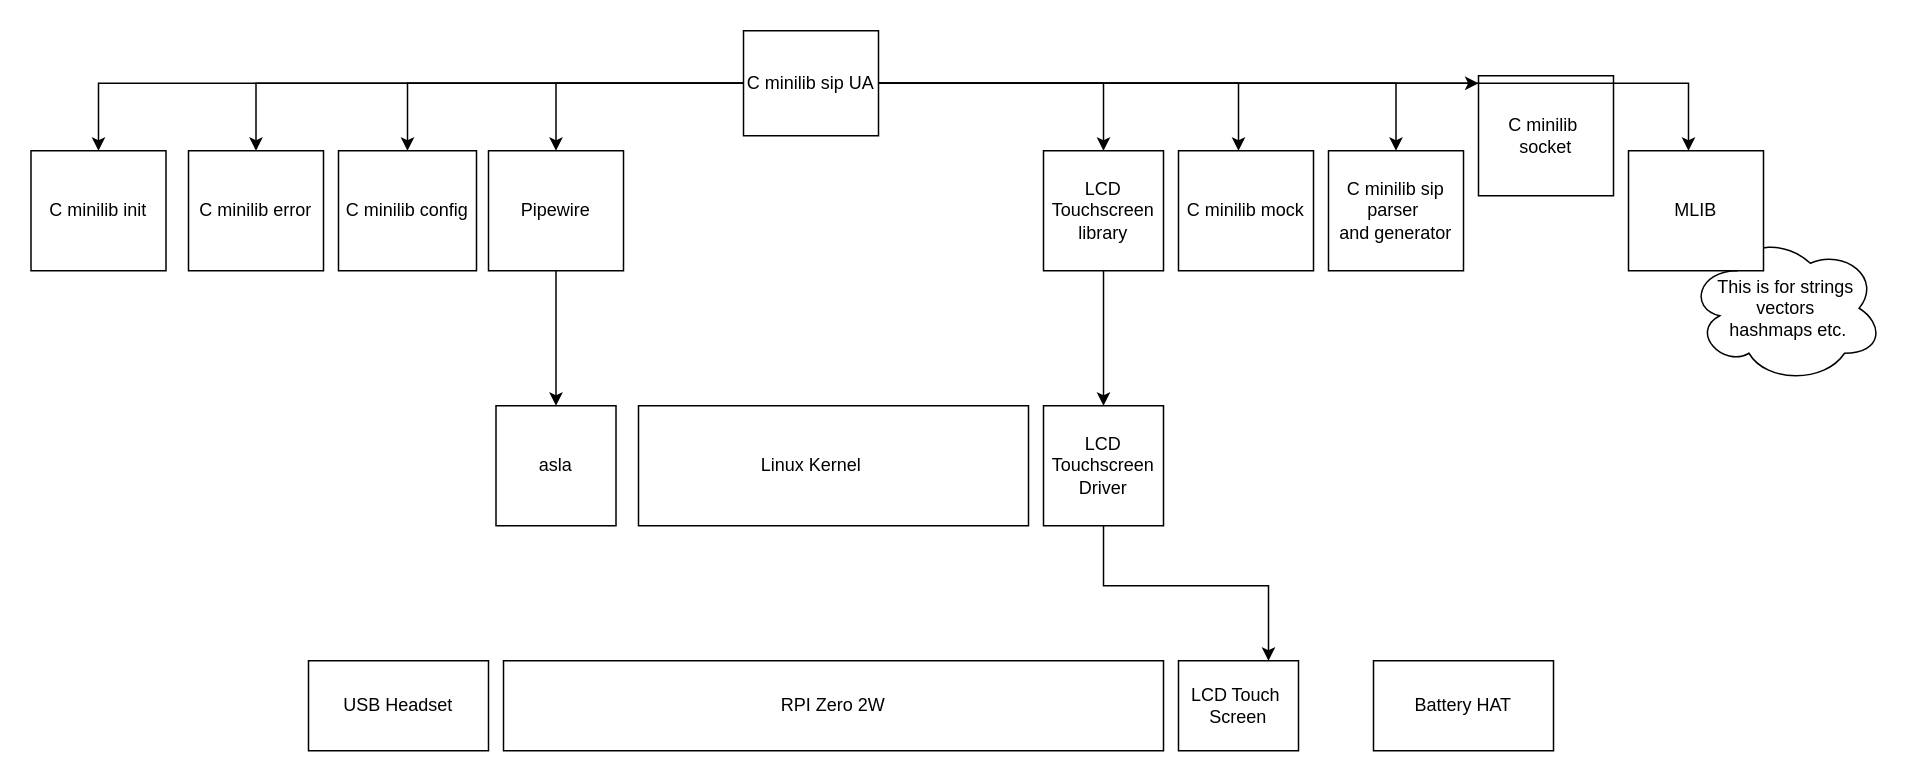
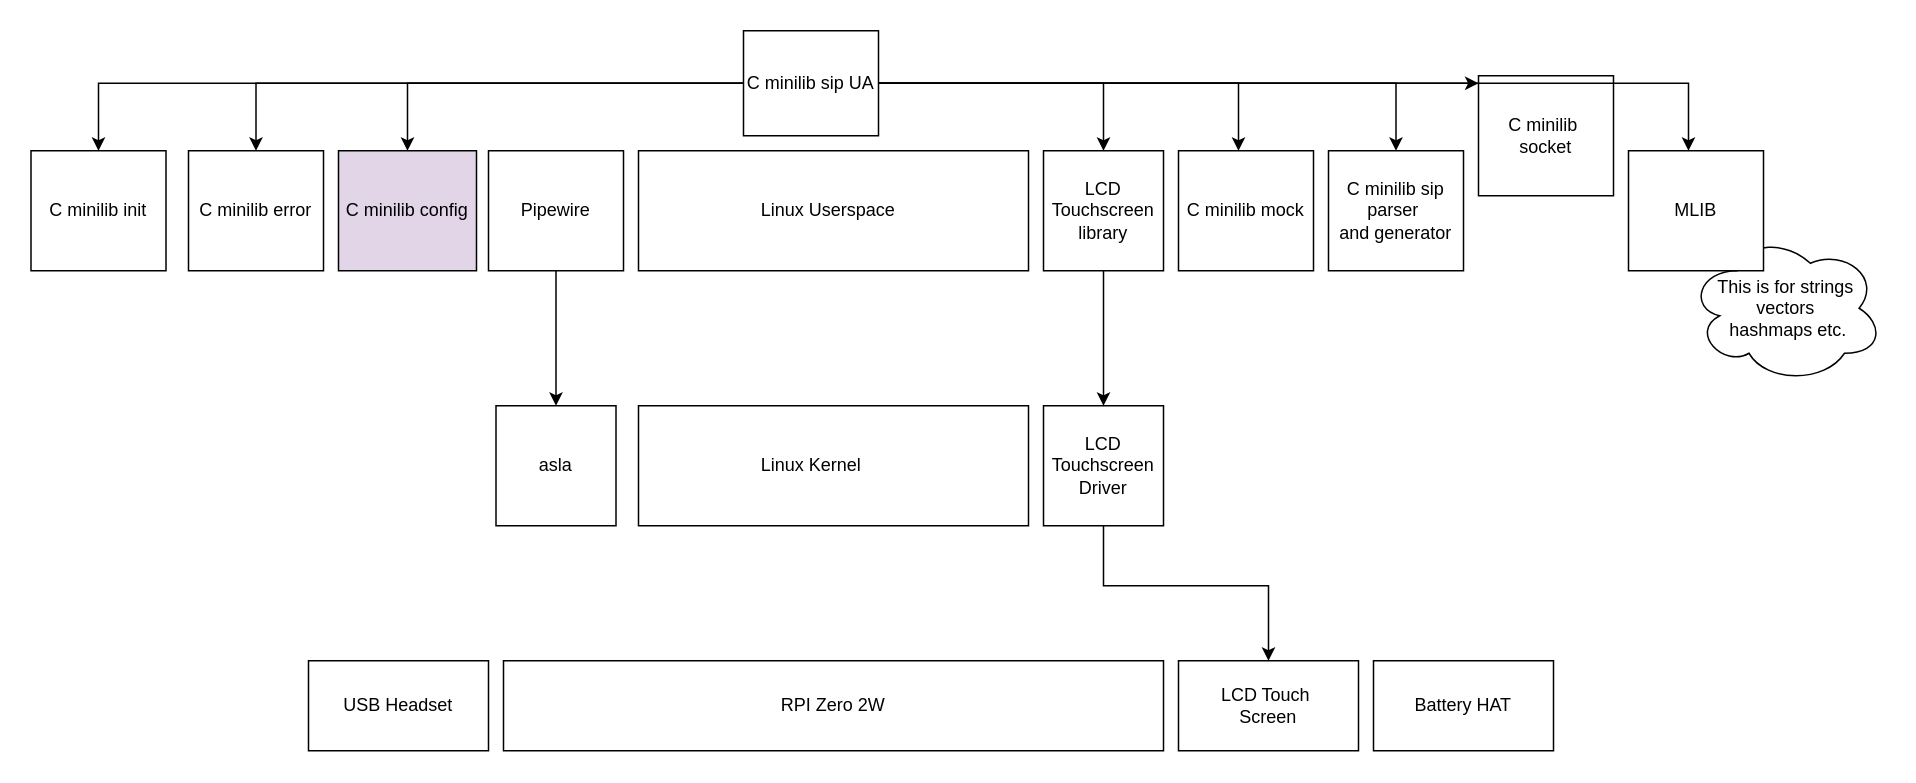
edge "C minilib sip UA" -> "Pipewire": removed
node "C minilib config": fillcolor #ffffff -> #e1d5e7
node "Linux Userspace": added
node "LCD Touch Screen": size 120x90 -> 180x90
